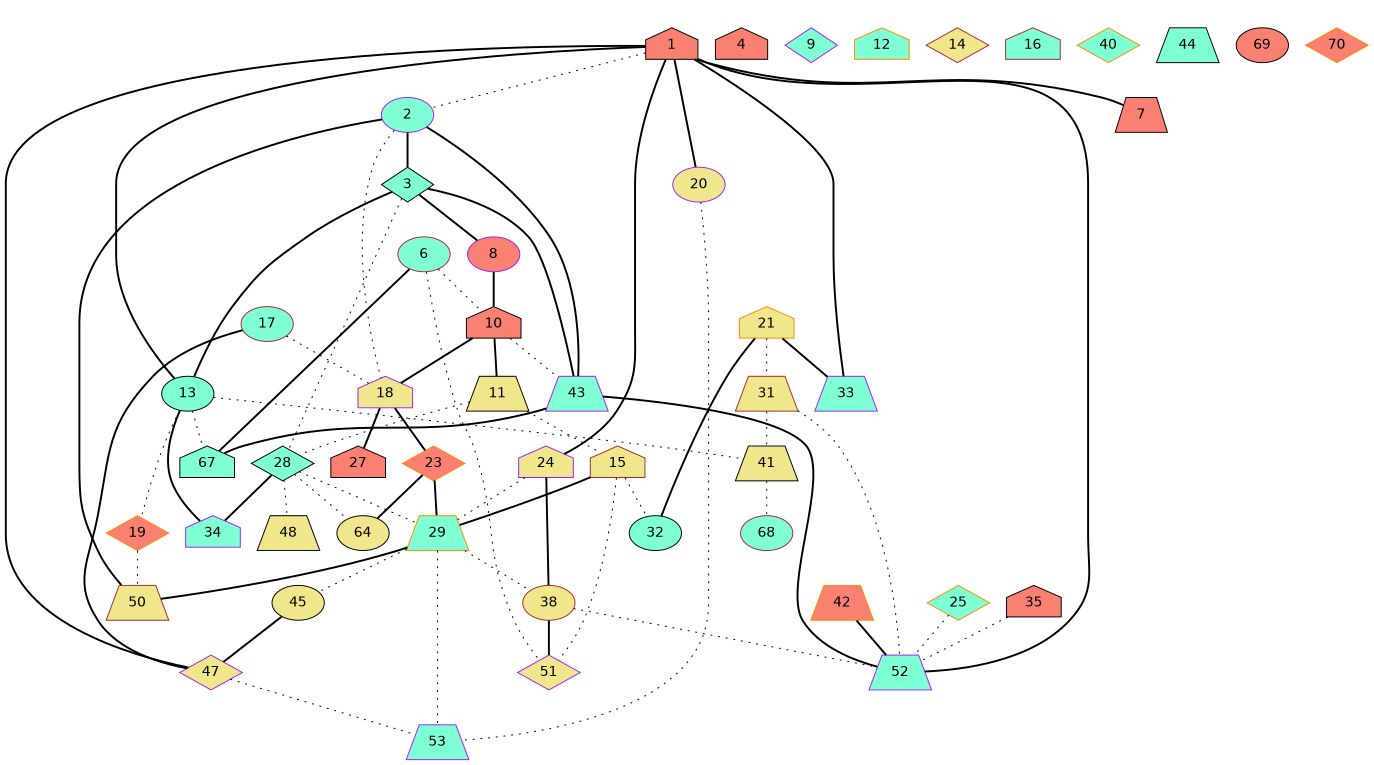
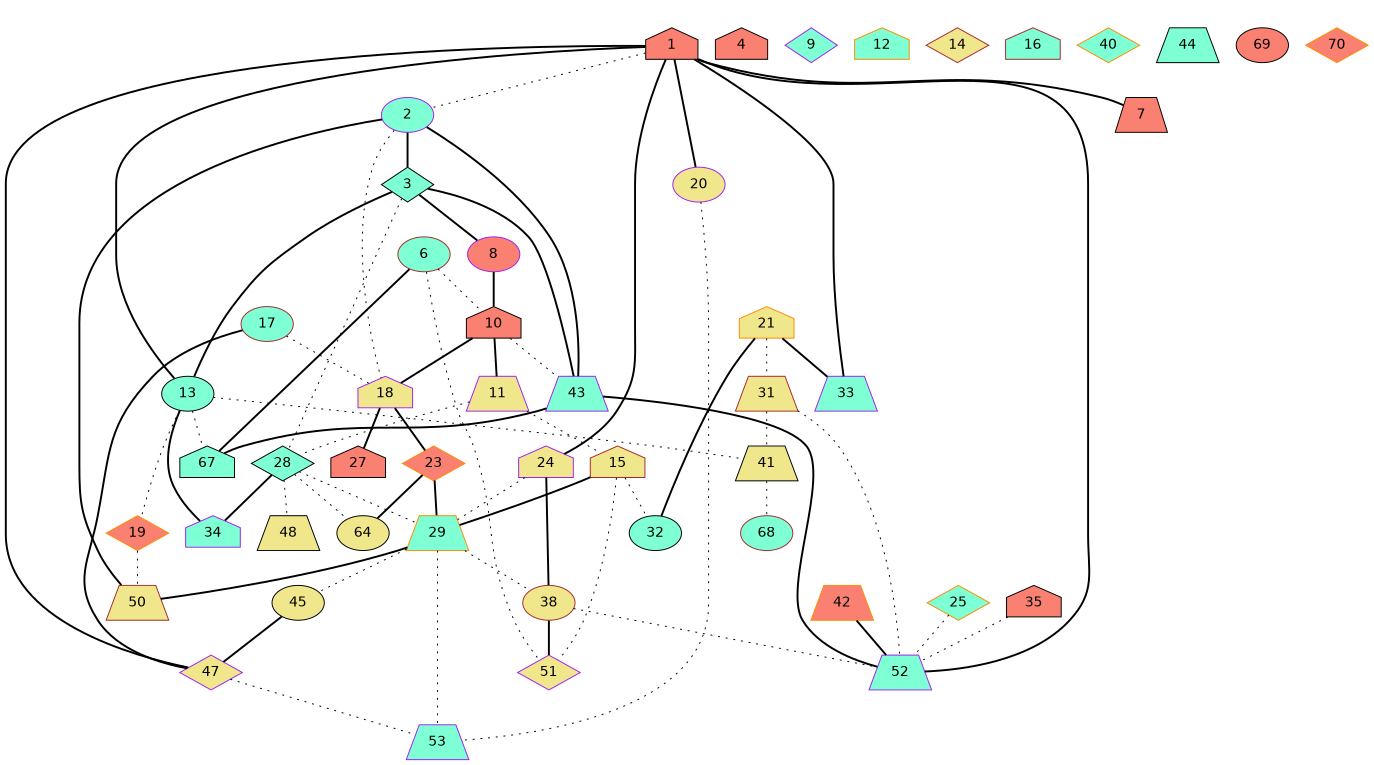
node "11": color black -> purple
